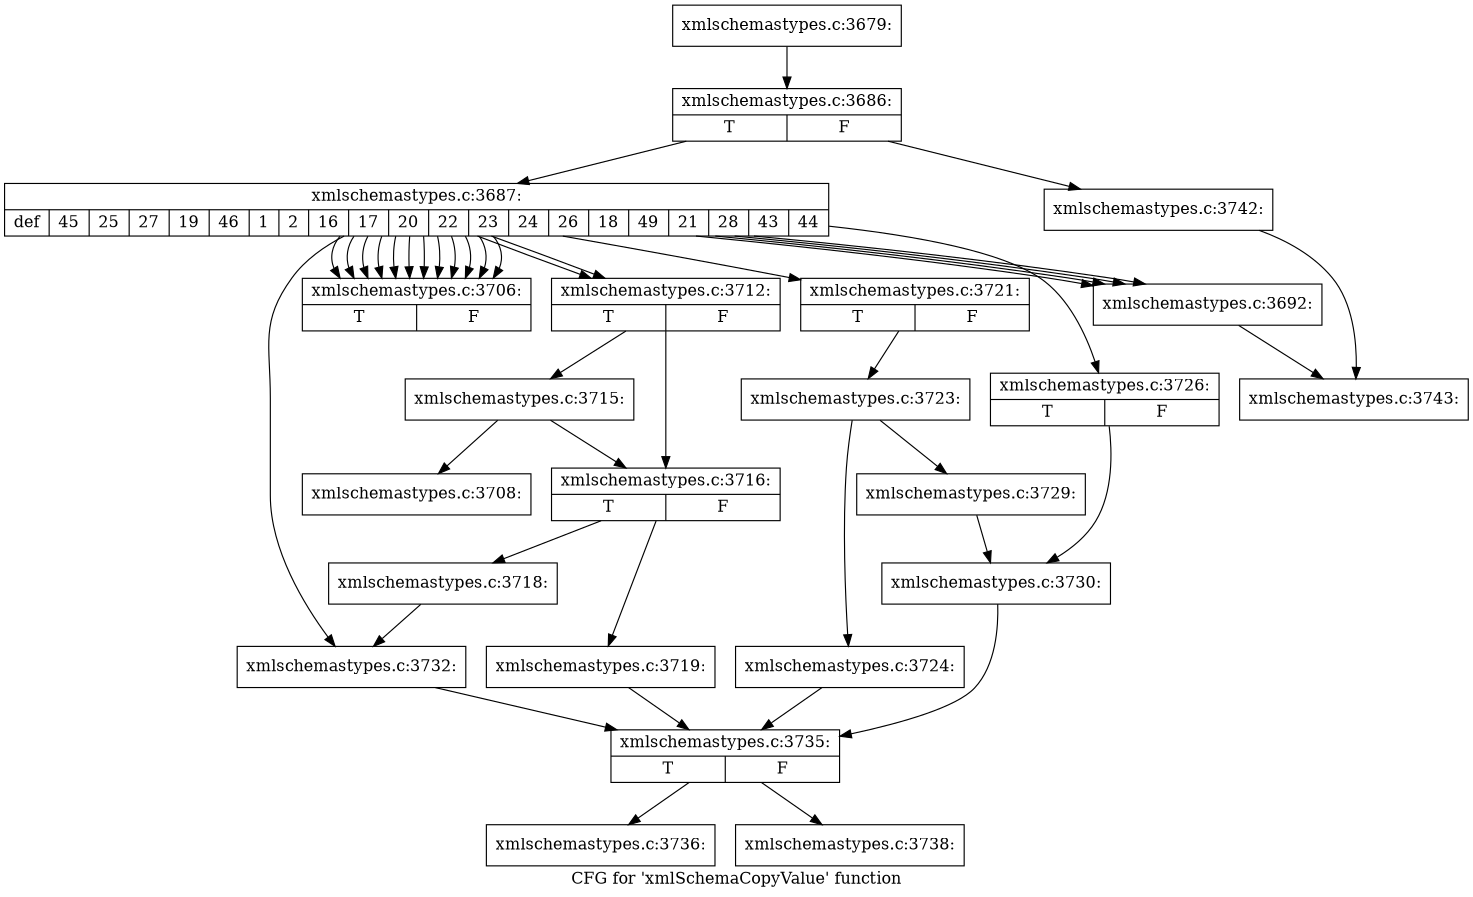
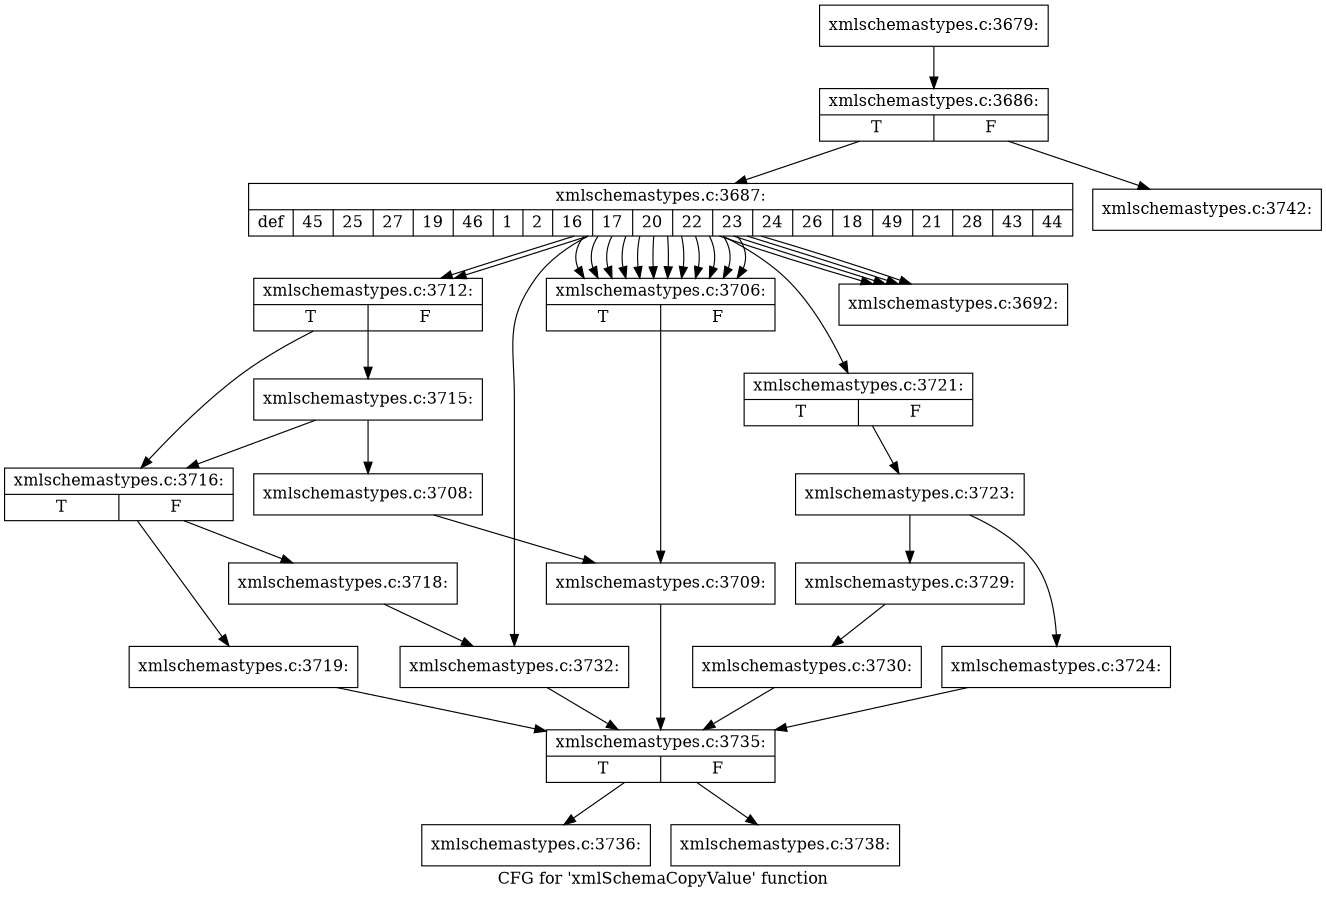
node "xmlschemastypes.c:3726:": removed
node "xmlschemastypes.c:3743:": removed
node "xmlschemastypes.c:3709:": added
